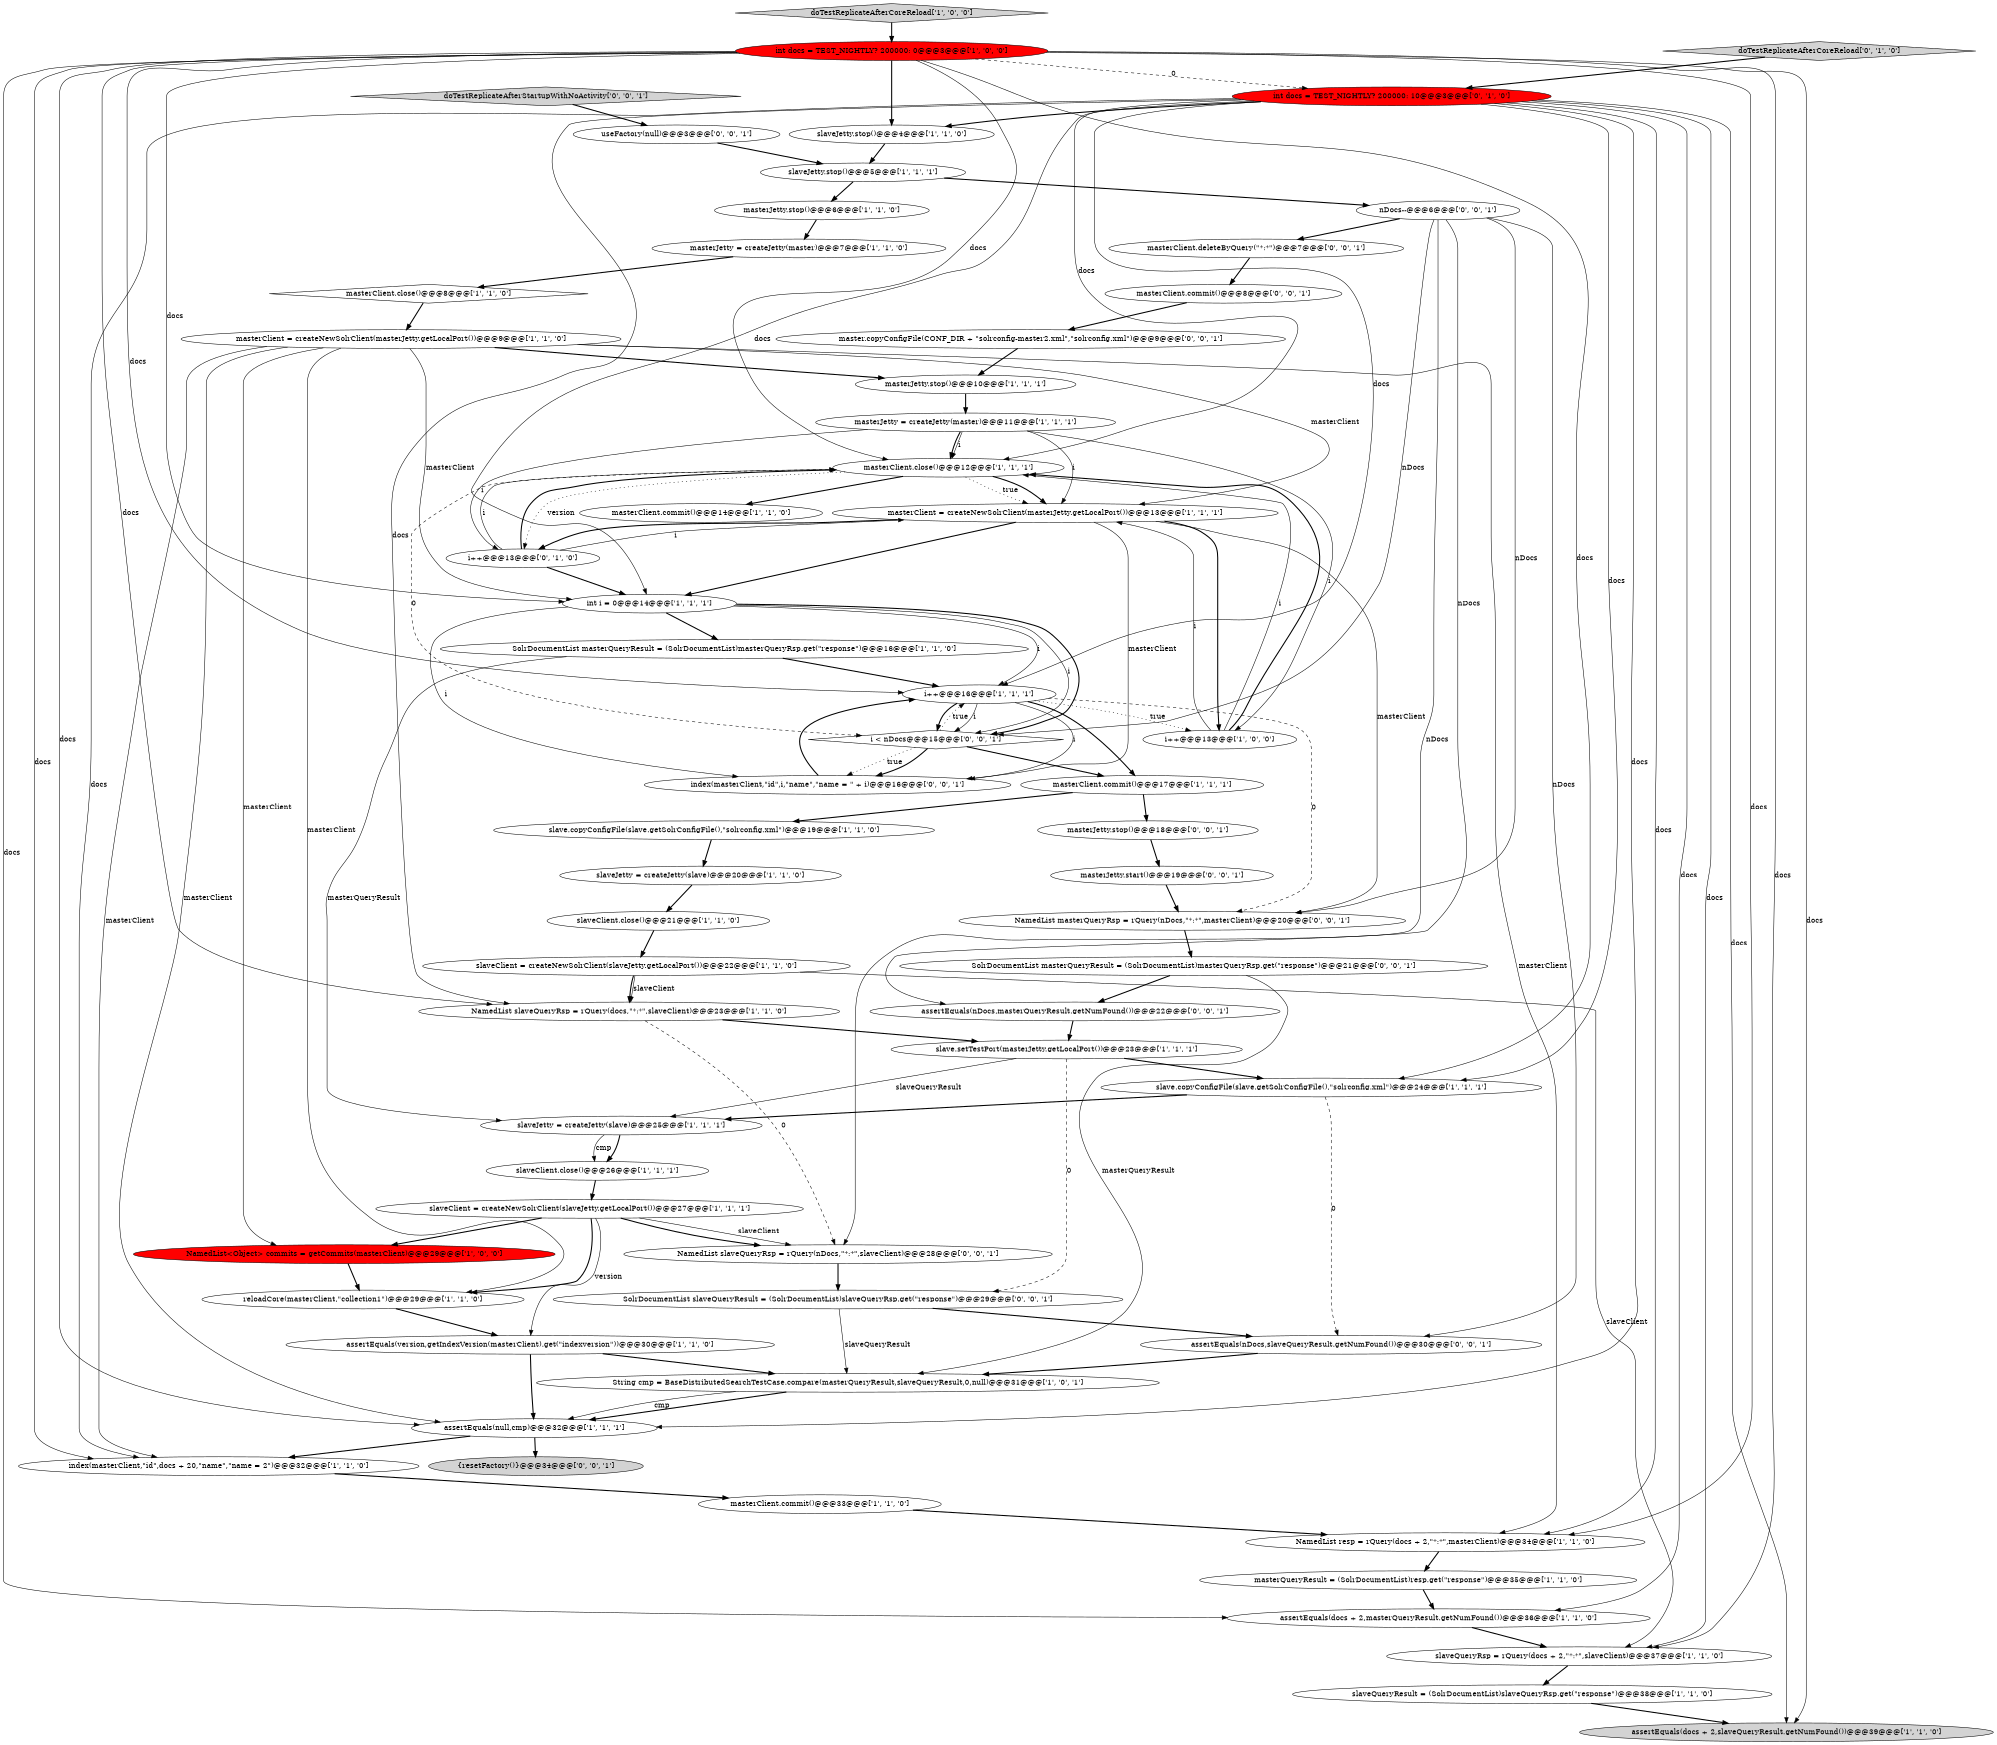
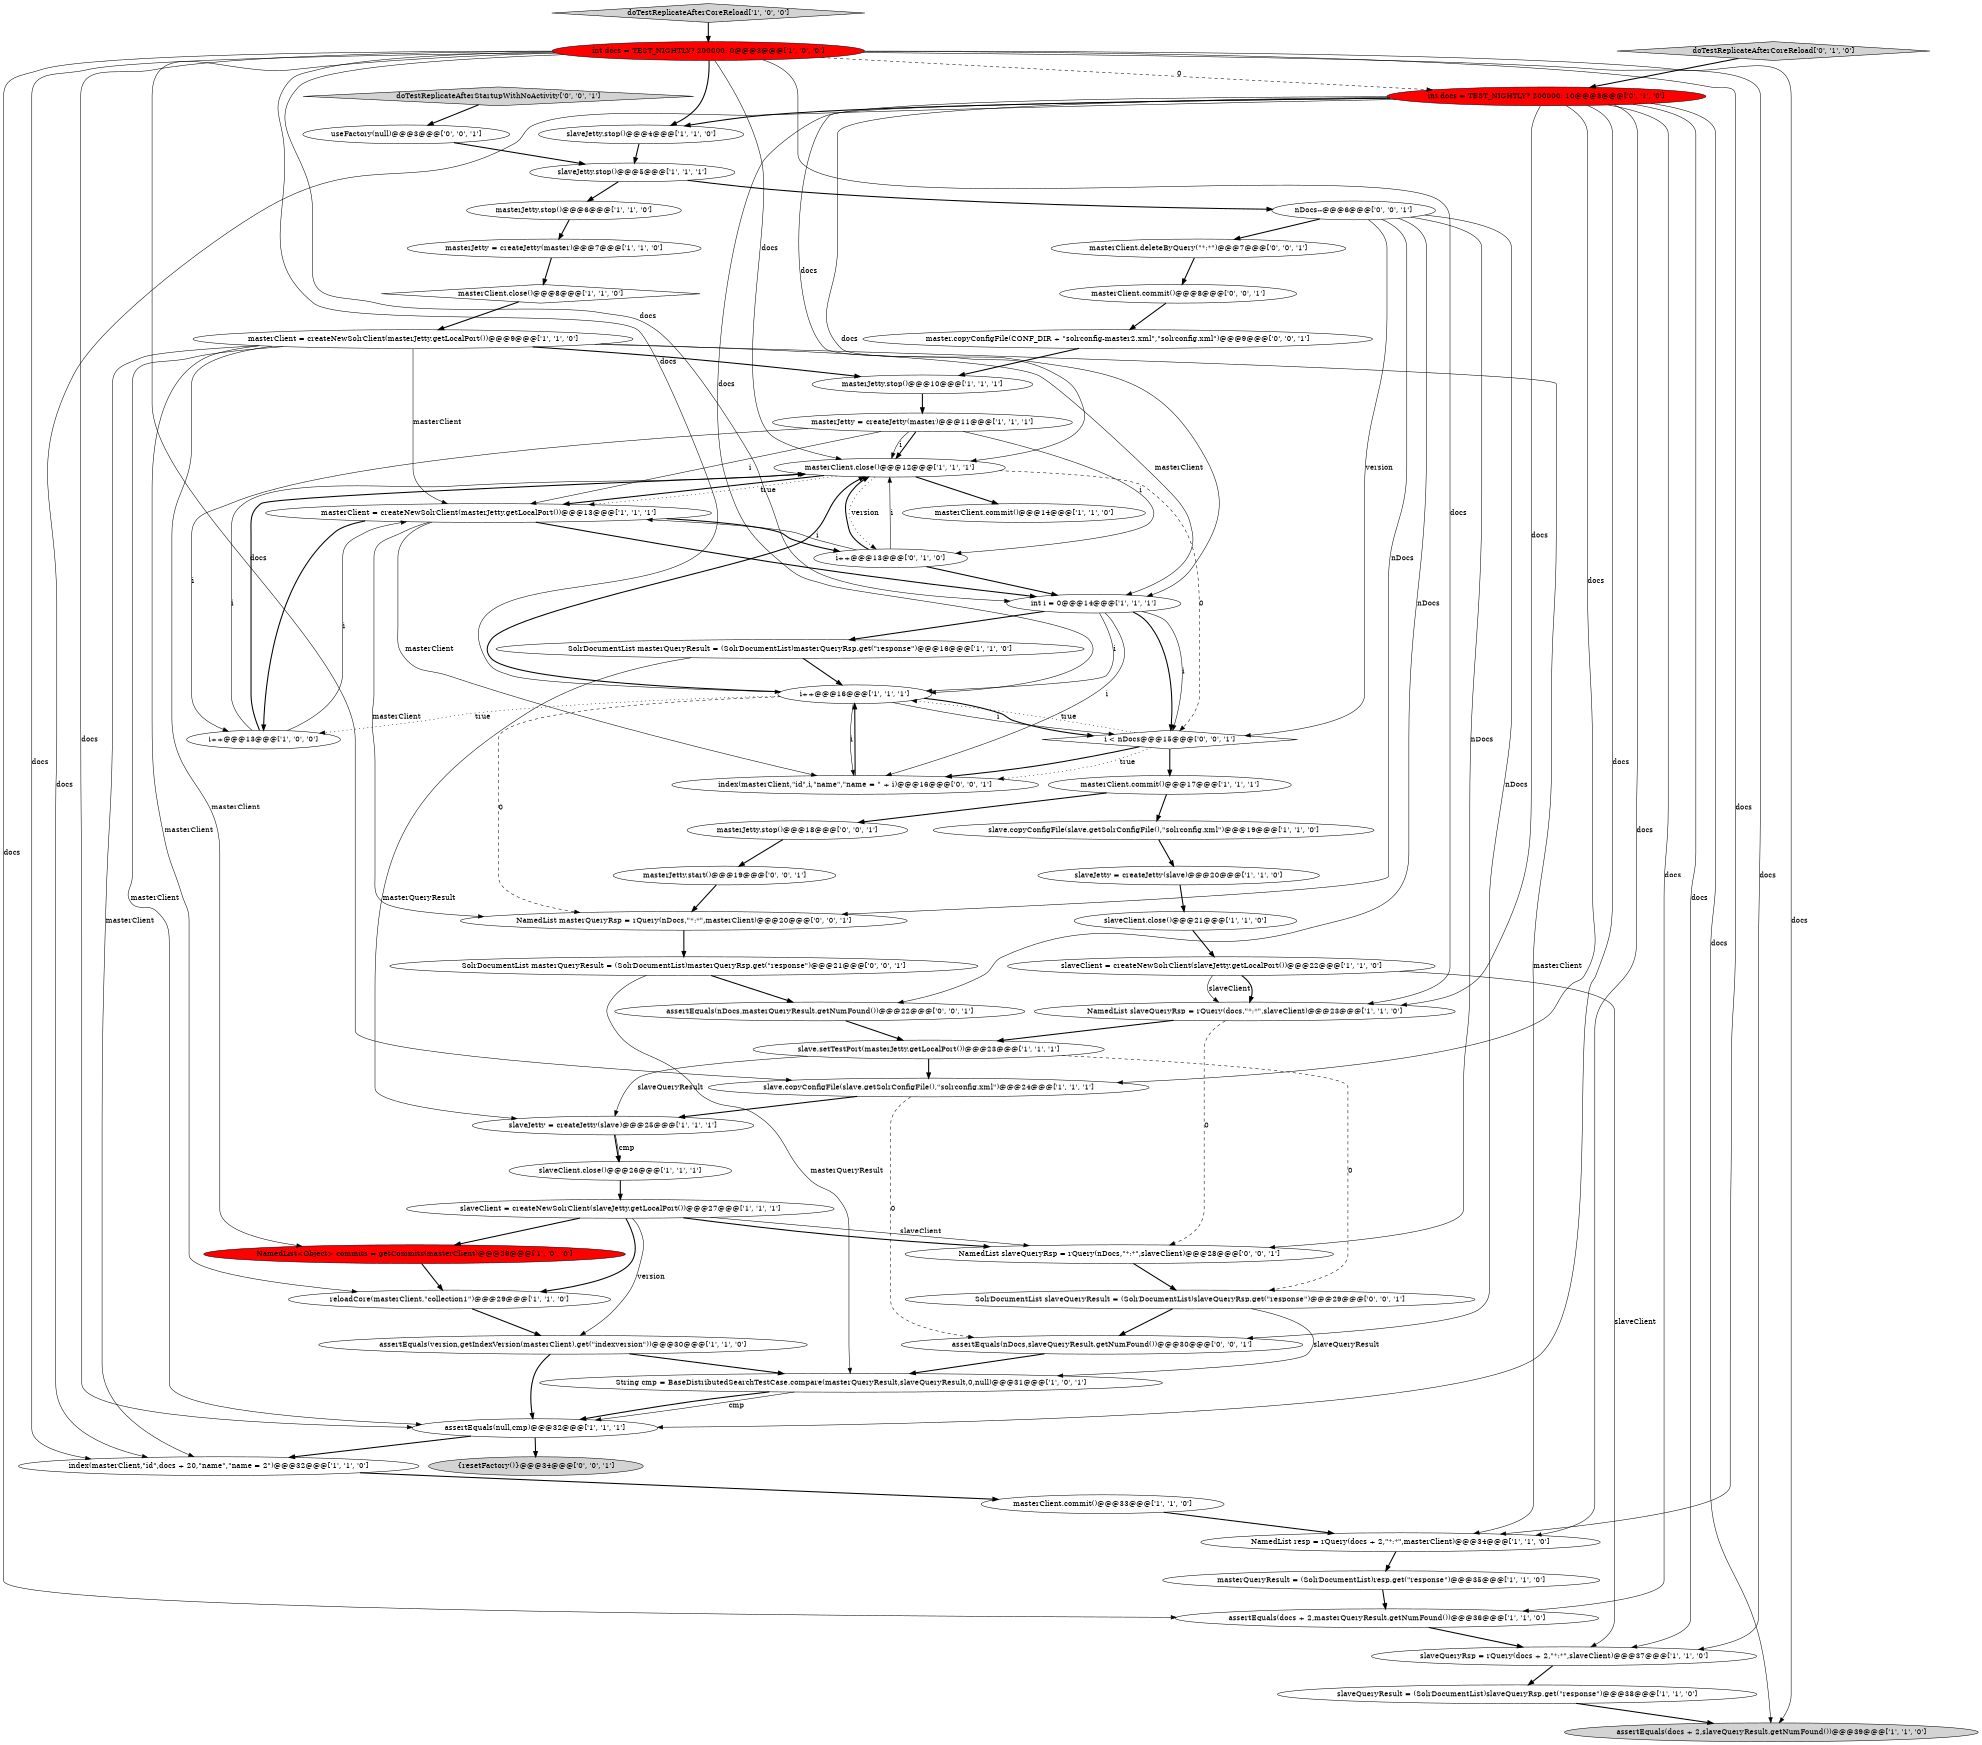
edge "nDocs--@@@6@@@['0', '0', '1']" -> "i < nDocs@@@15@@@['0', '0', '1']": label "nDocs" -> "version"
edge "i++@@@16@@@['1', '1', '1']" -> "masterClient.commit()@@@17@@@['1', '1', '1']": now "i++@@@16@@@['1', '1', '1']" -> "masterClient.close()@@@12@@@['1', '1', '1']"
